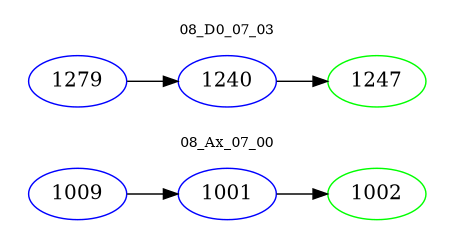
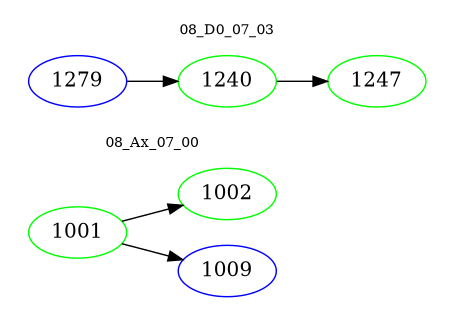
node "1240": color blue -> green
edge "1009" -> "1001": reversed
node "1001": color blue -> green
